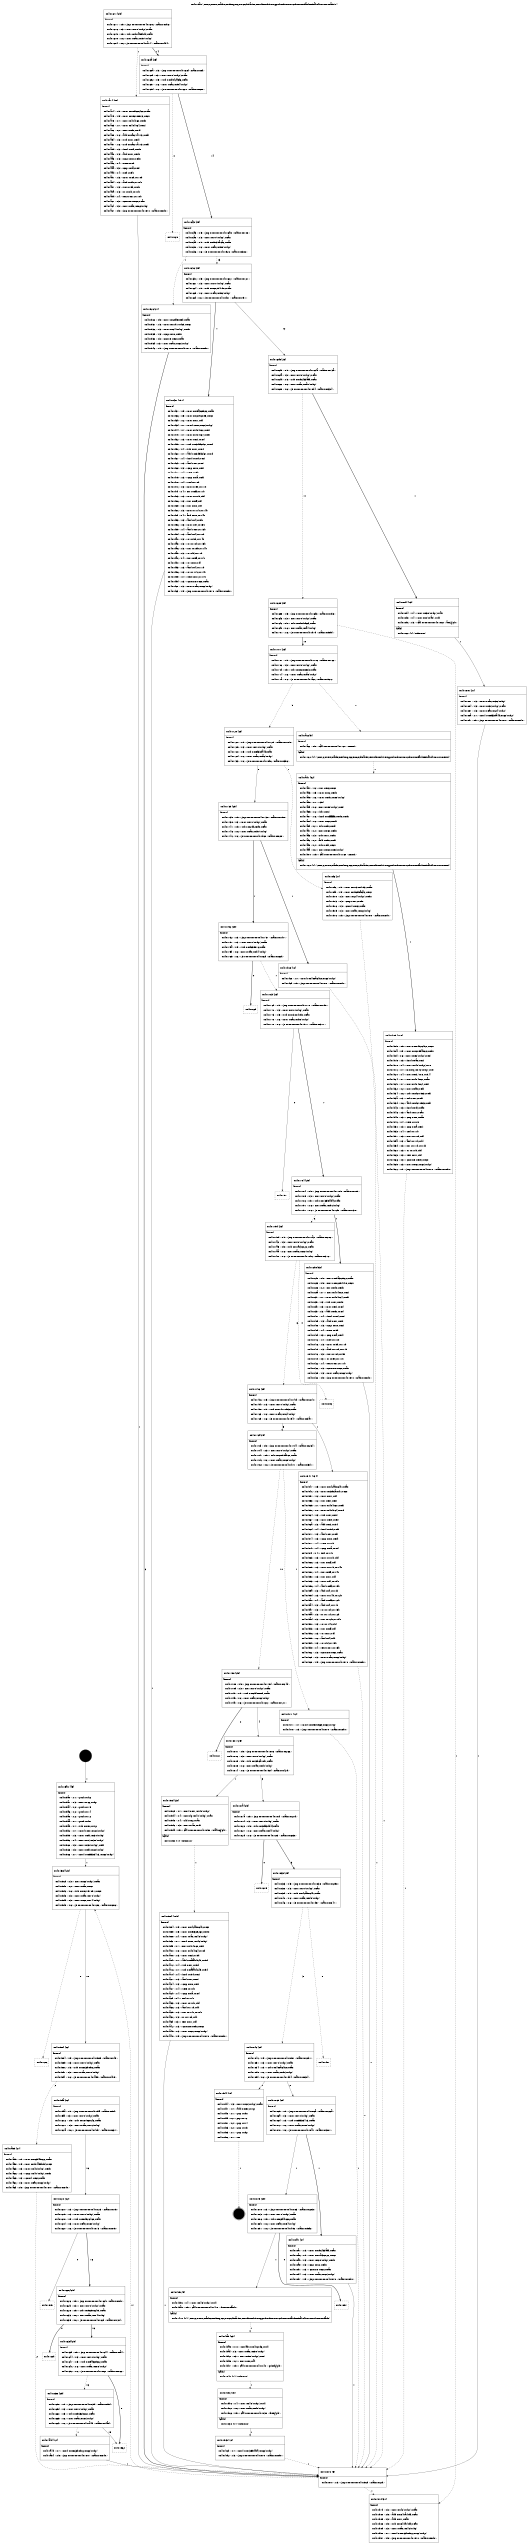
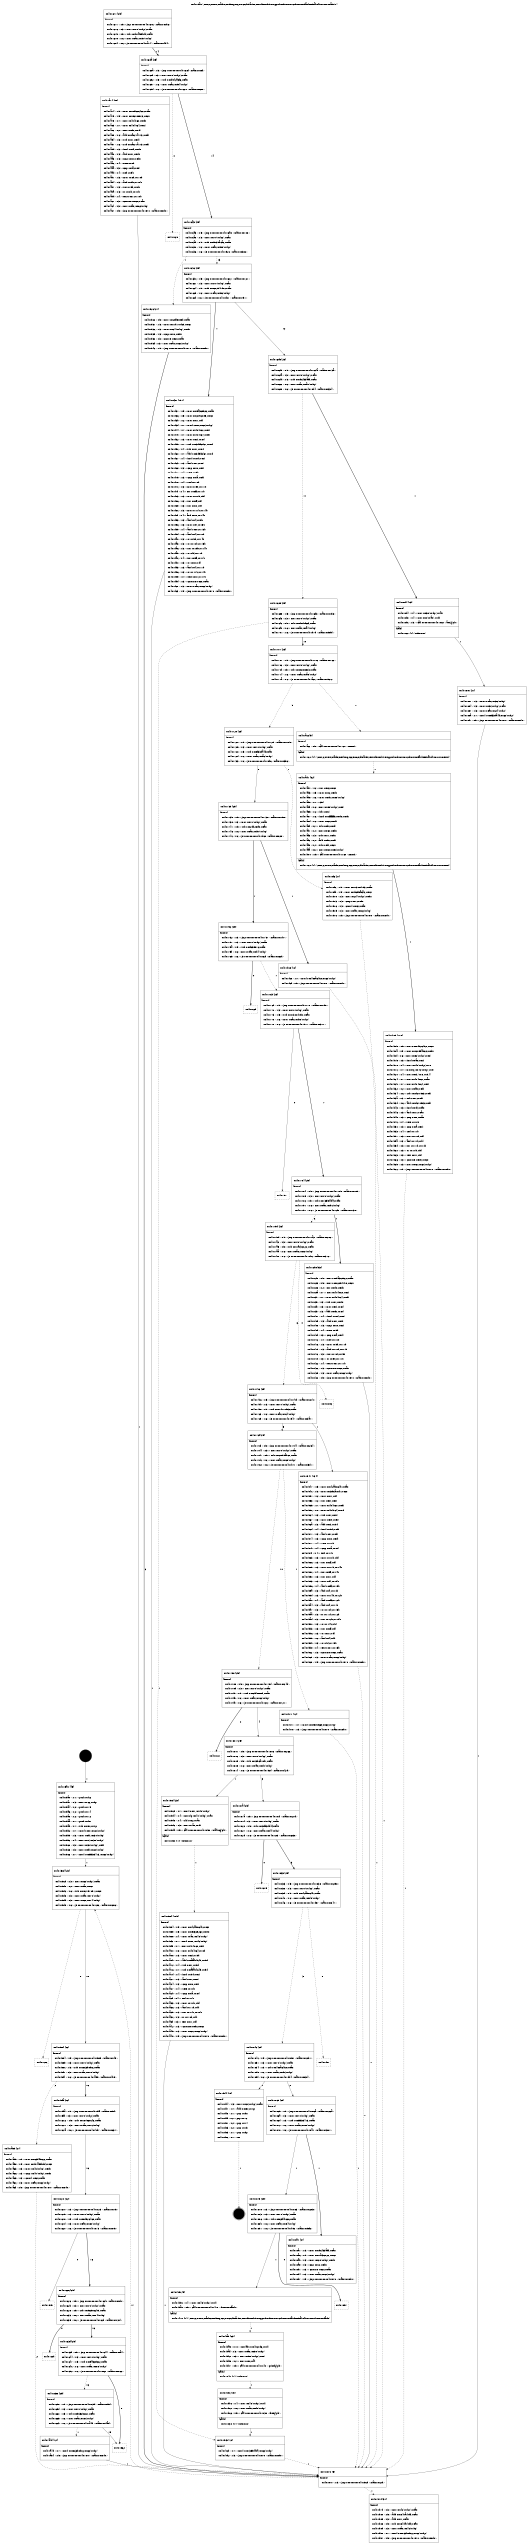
edge "0x401671 [25]" -> "0x401a74 [88]": removed, label "1"
edge "0x4016ee [25]" -> "0x401b7d [31]": now "0x4016ee [25]" -> "0x401bcb [12]"
edge "0x4015e4 [22]" -> "0x4015fa [22]": added, label "16"
edge "0x4018a1 [27]" -> "0x401e70 [5]": removed, label "1"
